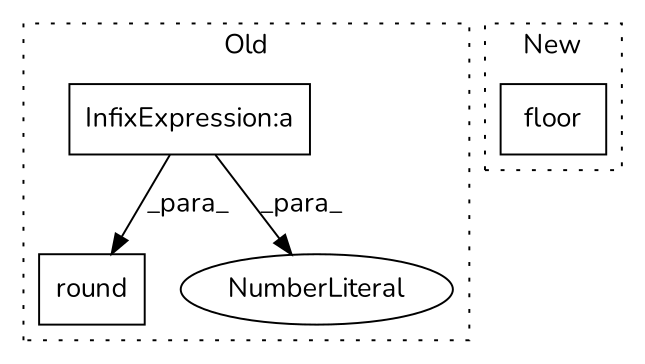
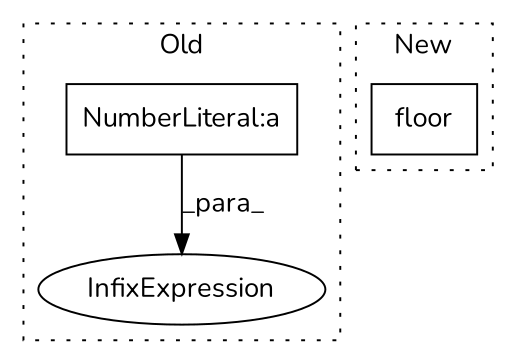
node "InfixExpression:a": label "InfixExpression:a" -> "NumberLiteral:a"
node "round": removed
node "NumberLiteral": label "NumberLiteral" -> "InfixExpression"
